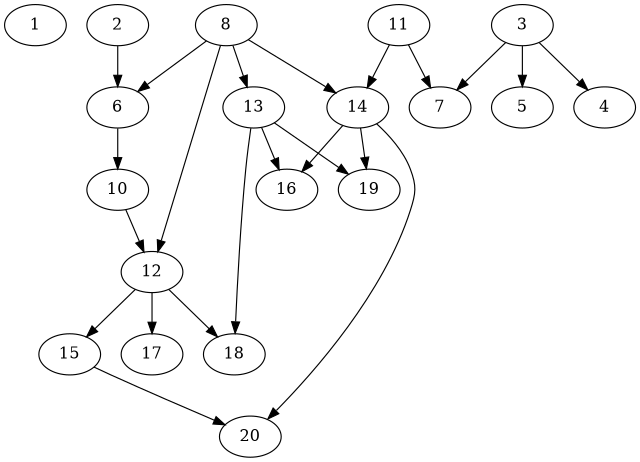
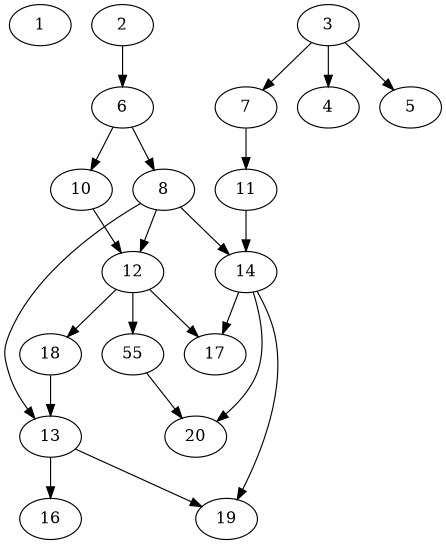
edge "11" -> "7": reversed
edge "8" -> "6": reversed
edge "14" -> "16": now "14" -> "17"
edge "13" -> "18": reversed
node "15": label "15" -> "55"
